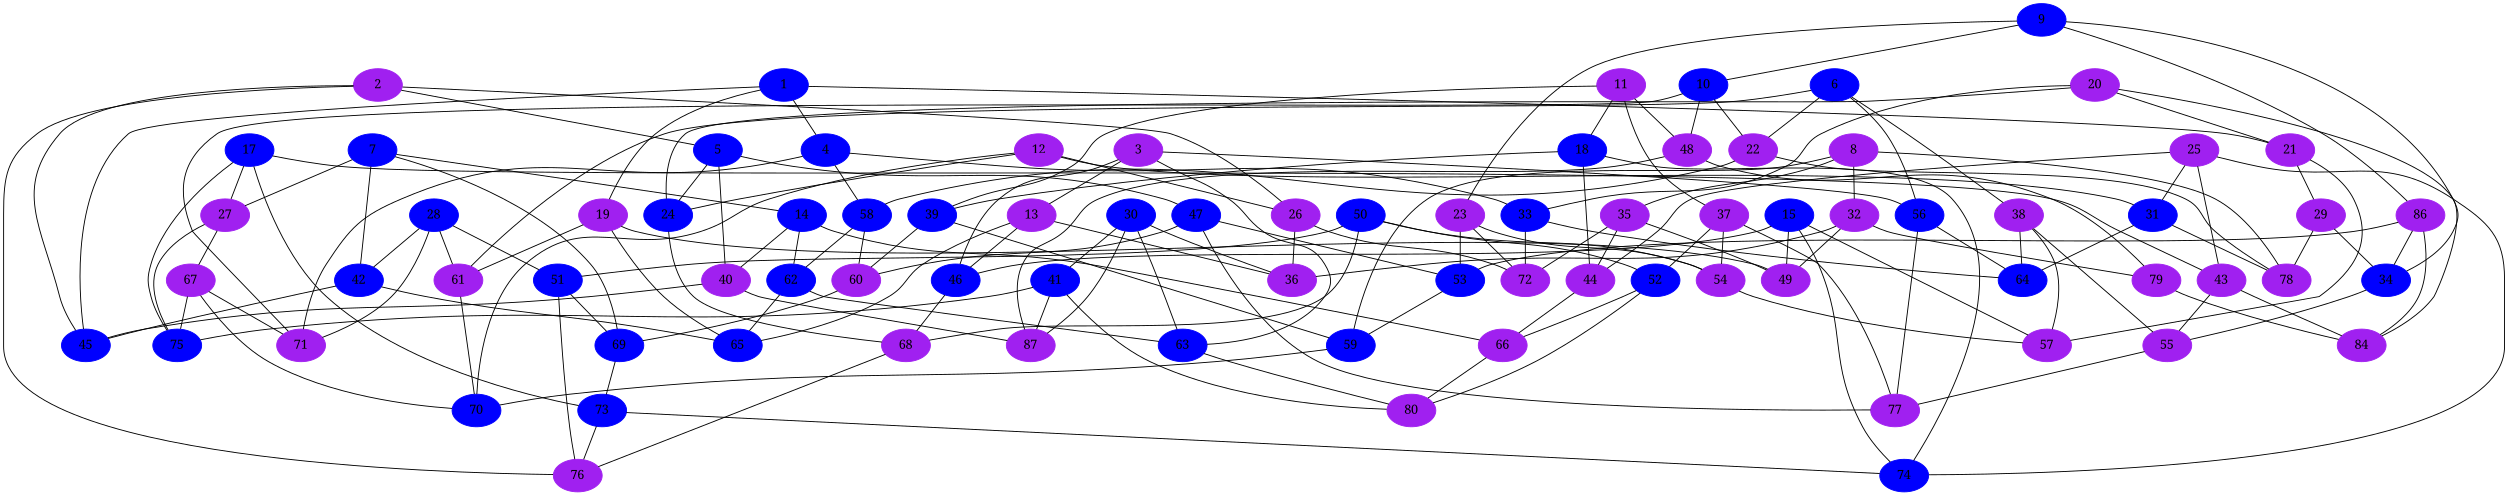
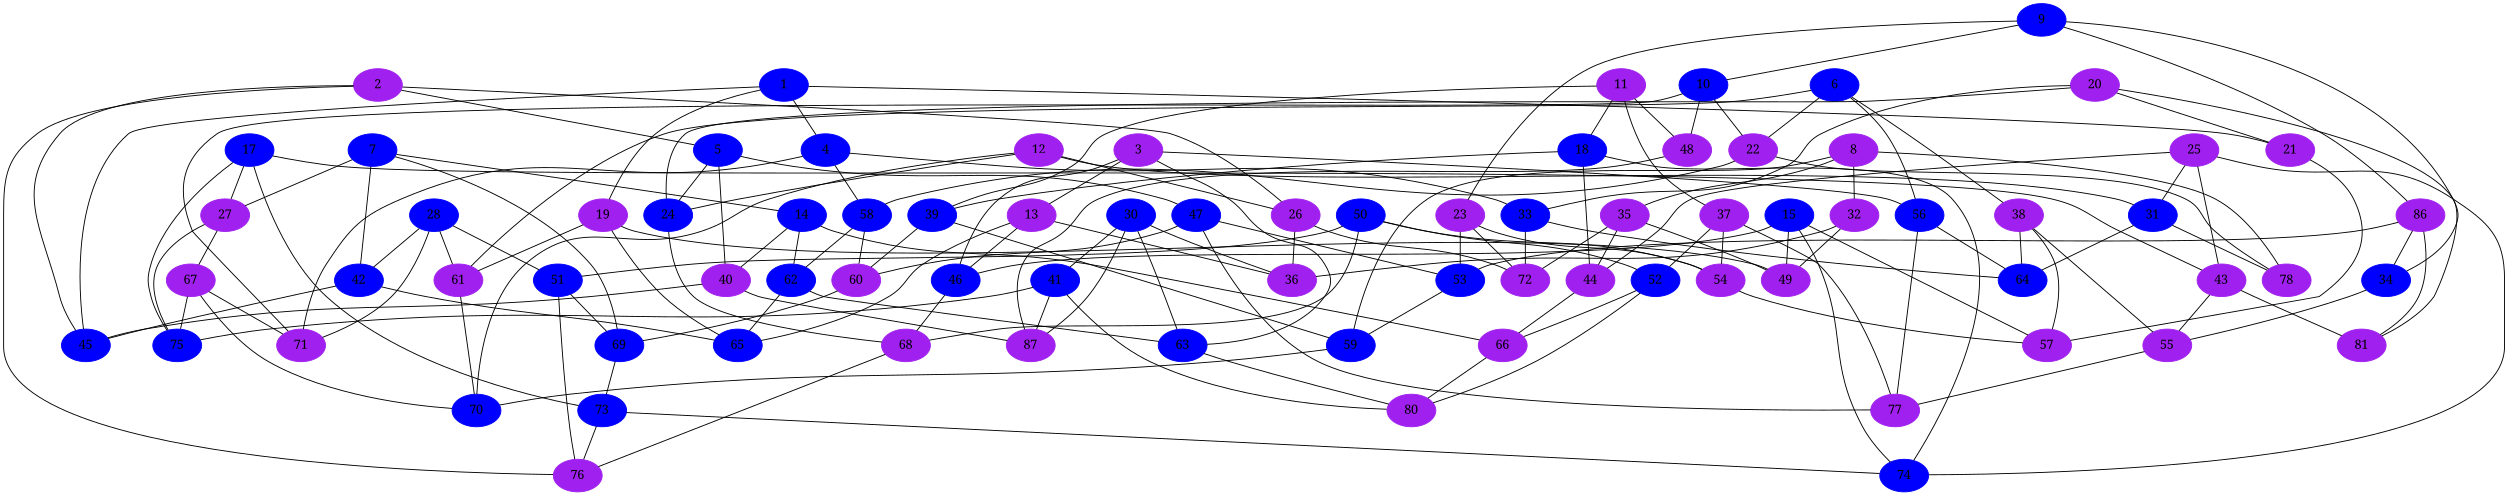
node "29": removed
node "79": removed
node "84": label "84" -> "81"
